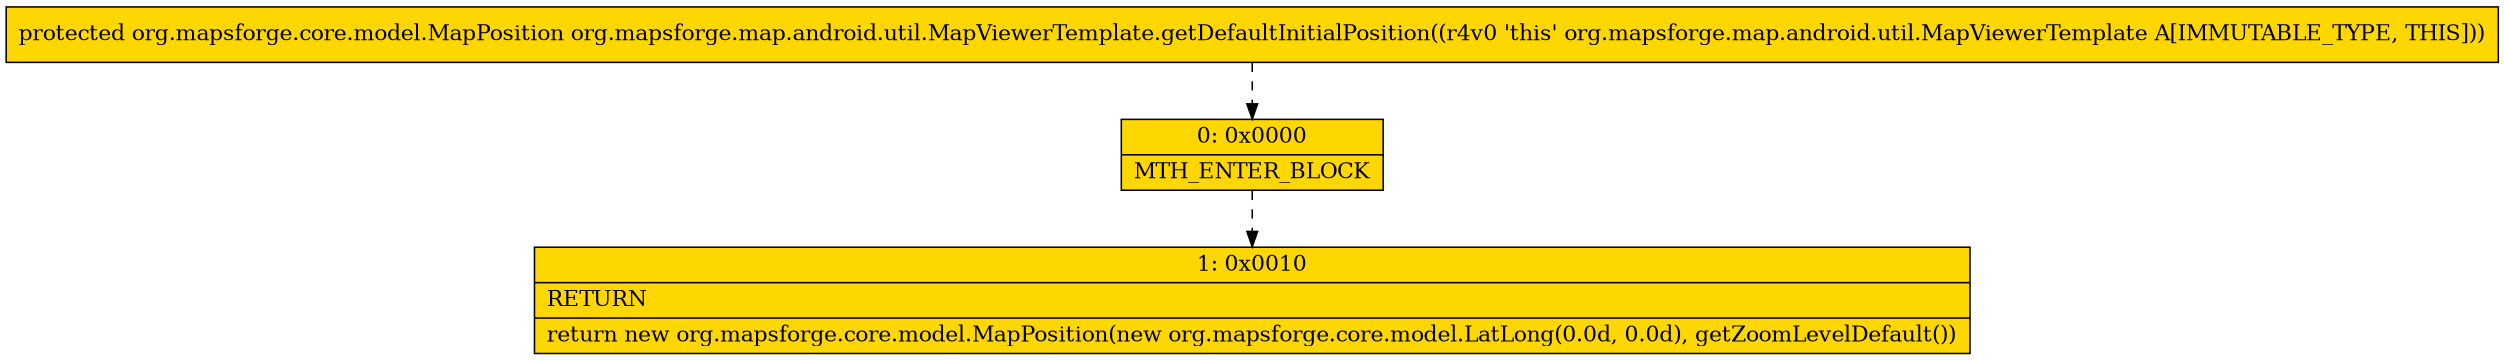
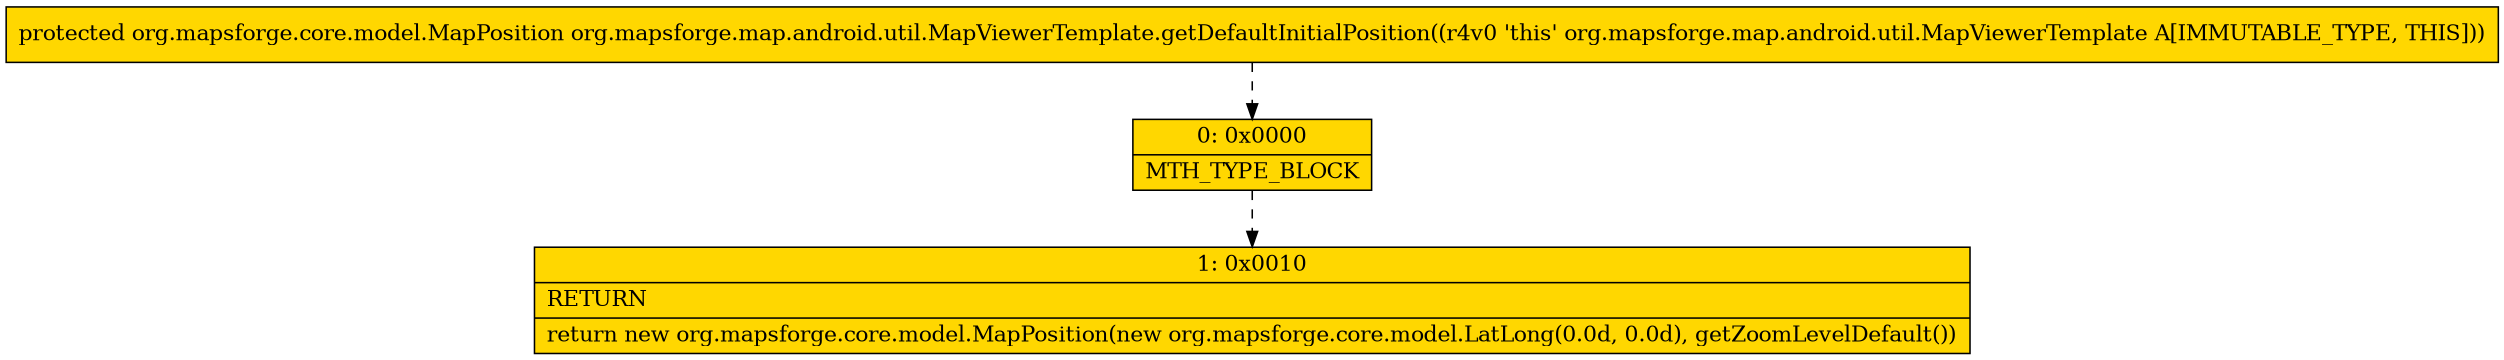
node "0: 0x0000": text "MTH_ENTER_BLOCK" -> "MTH_TYPE_BLOCK"
